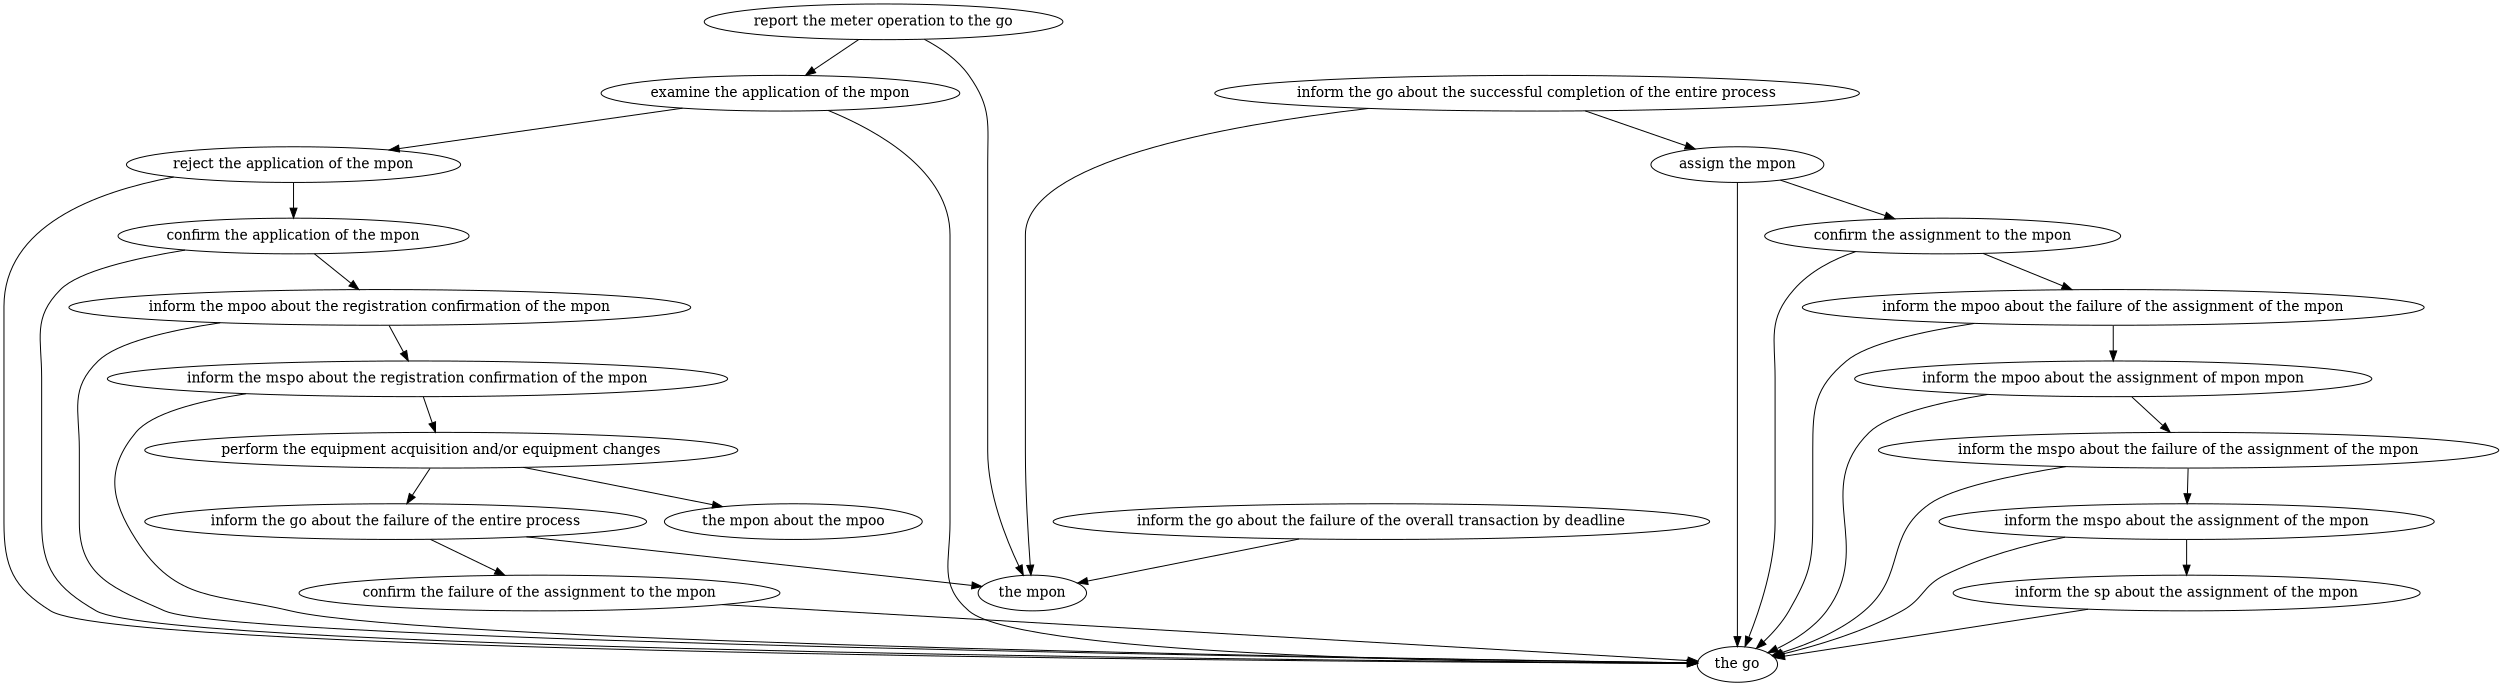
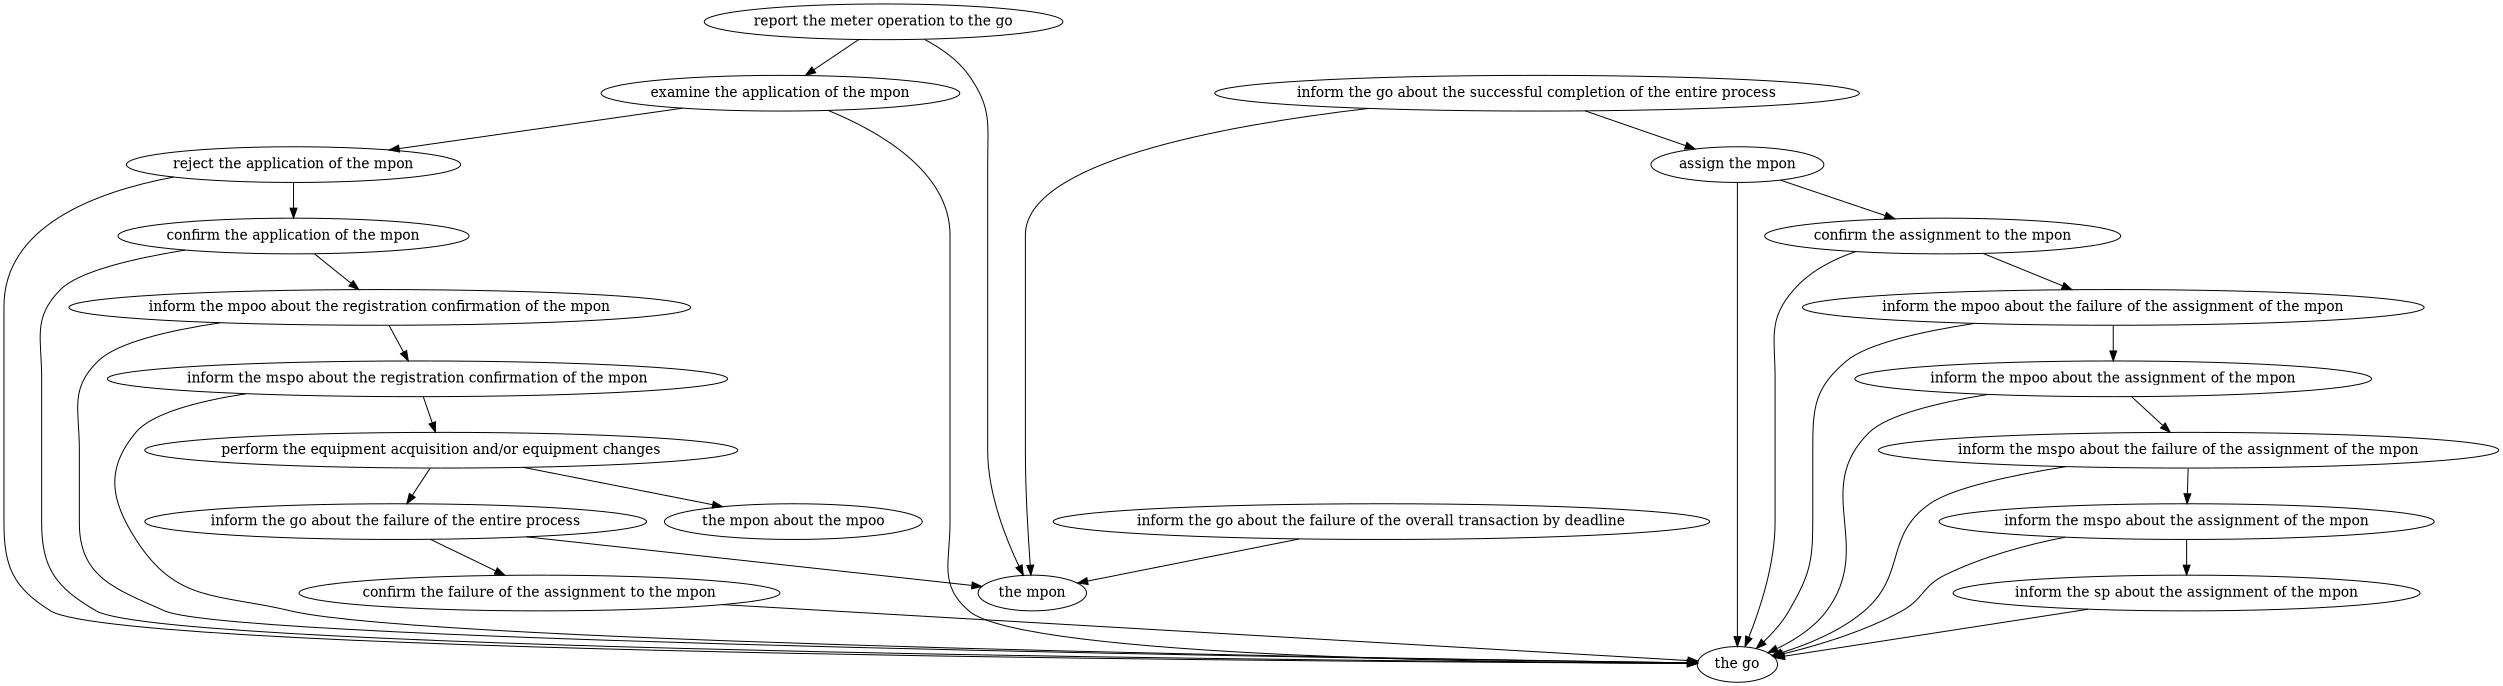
node "inform the mpoo about the assignment of mpon mpon": label "inform the mpoo about the assignment of mpon mpon" -> "inform the mpoo about the assignment of the mpon"
